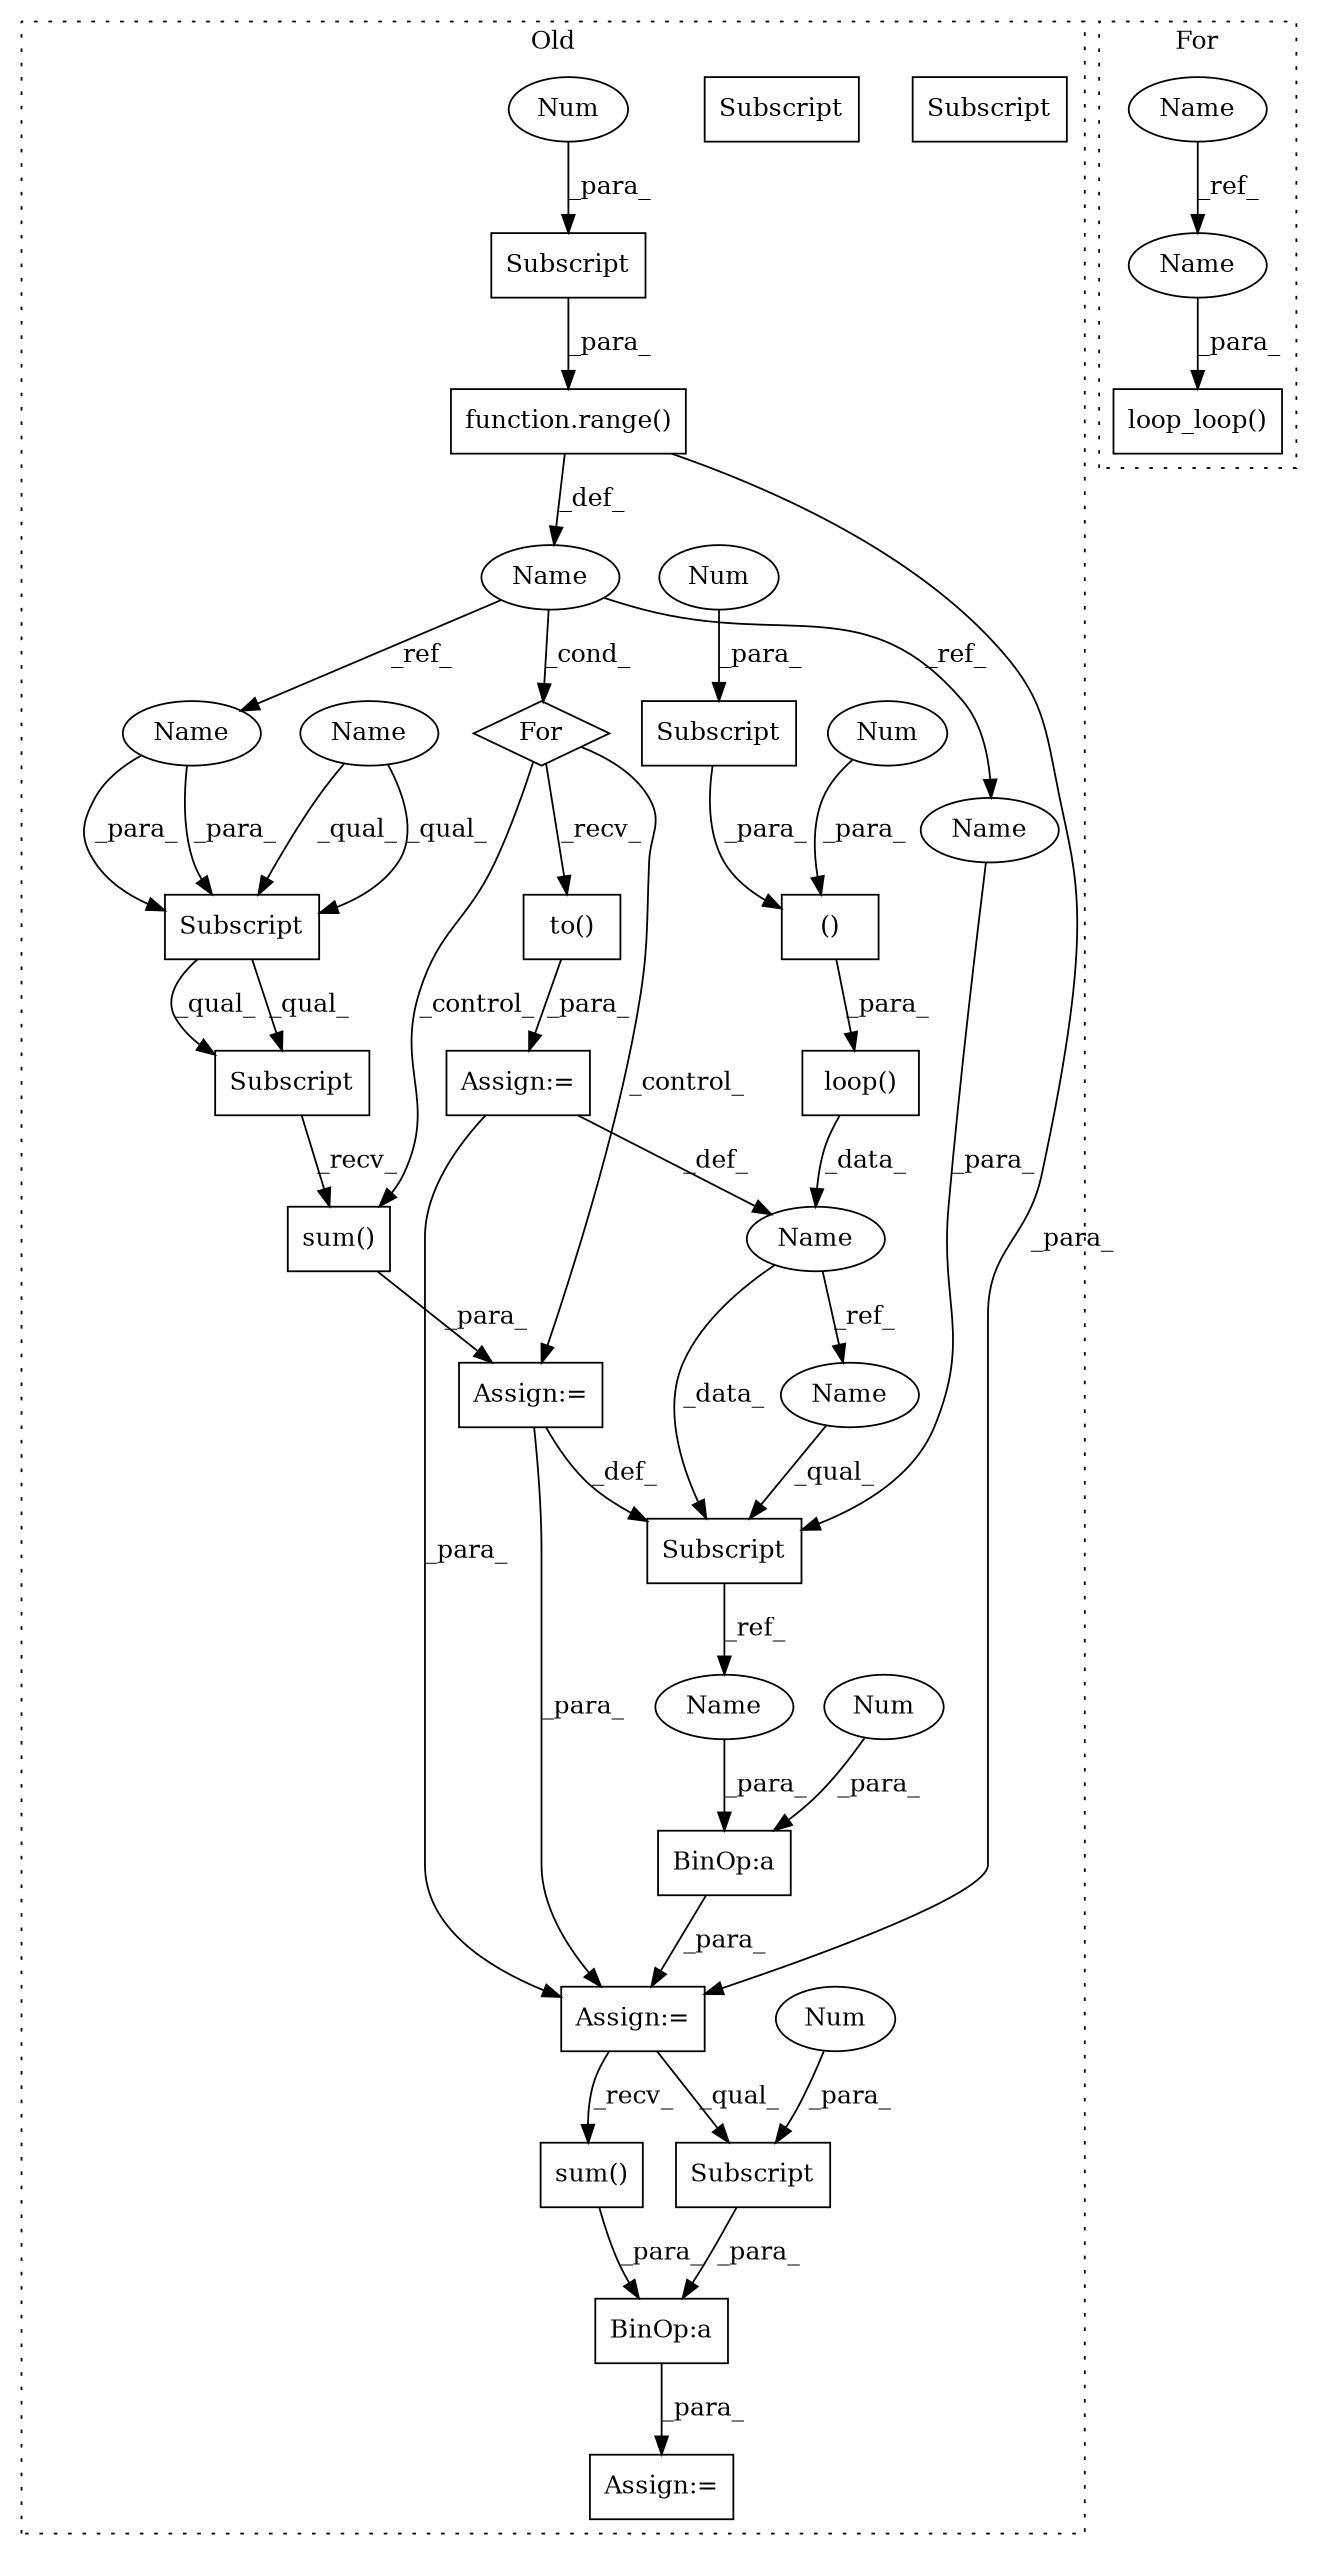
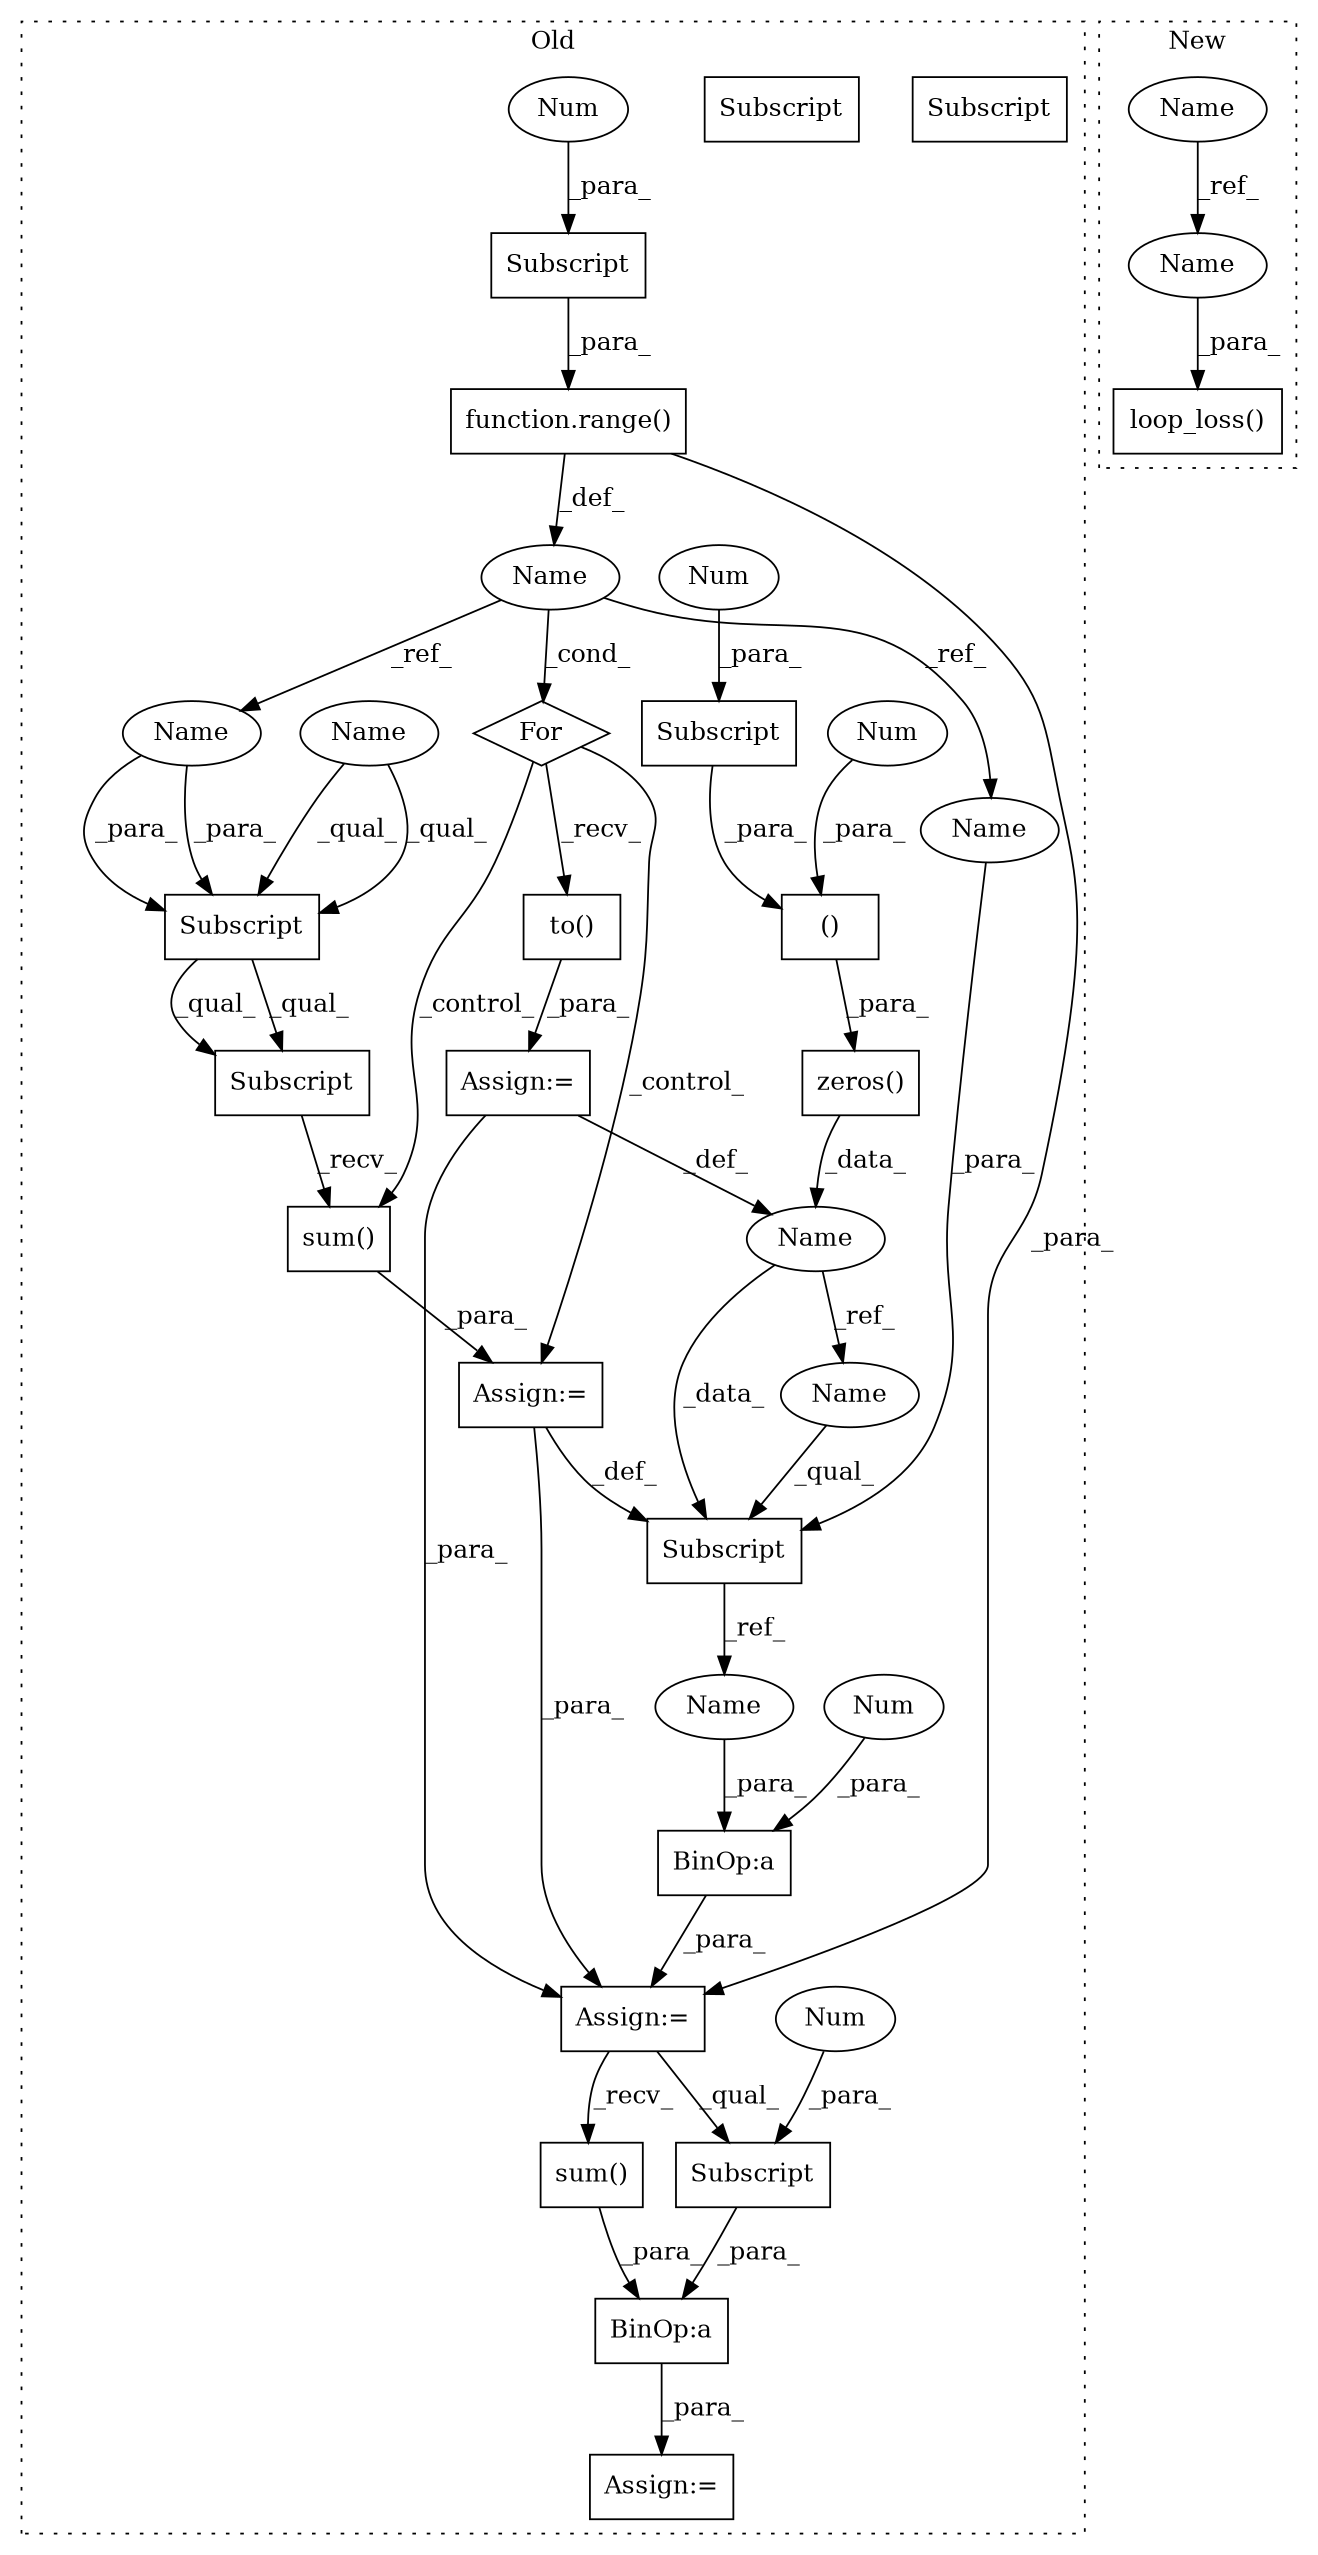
cluster "For": label "For" -> "New"
node "loop_loop()": label "loop_loop()" -> "loop_loss()"
node "loop()": label "loop()" -> "zeros()"
